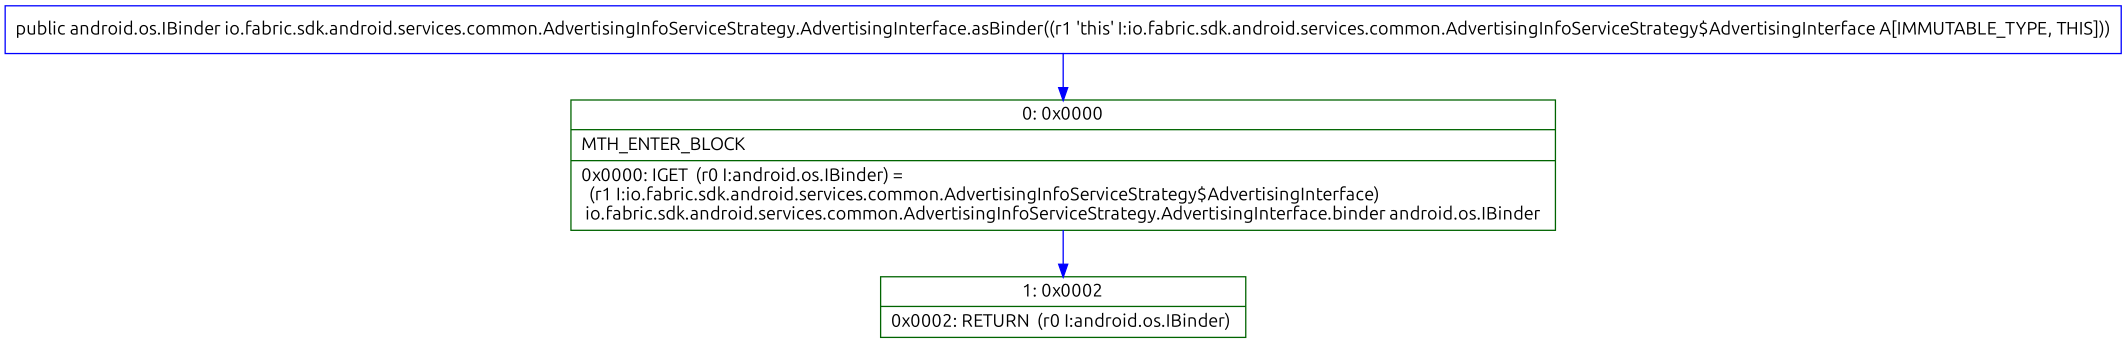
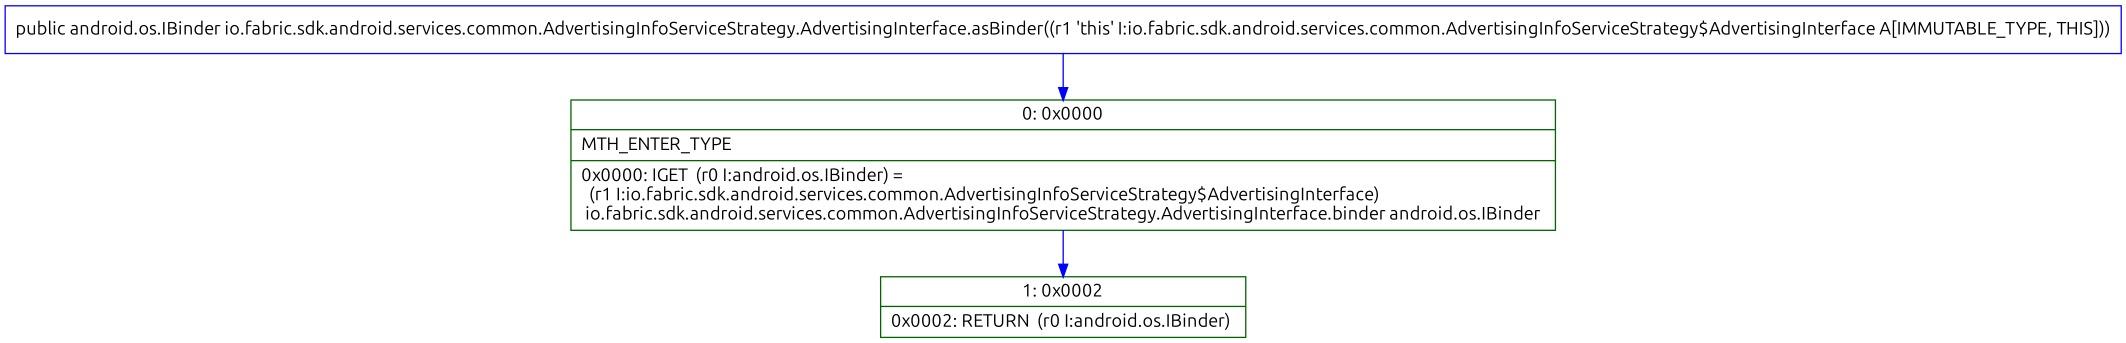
node "0: 0x0000": text "MTH_ENTER_BLOCK" -> "MTH_ENTER_TYPE"
